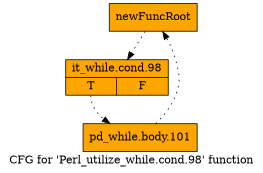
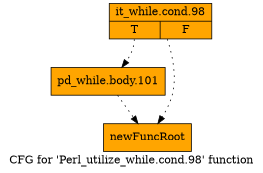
edge "newFuncRoot" -> "it_while.cond.98": reversed
